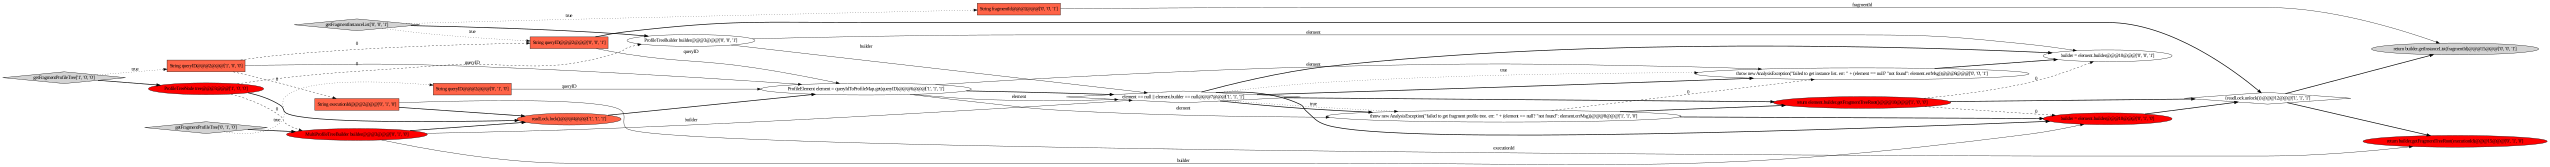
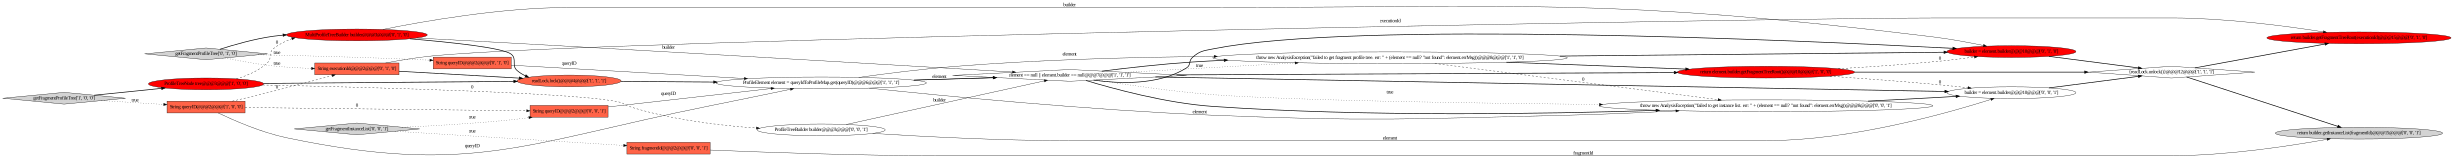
edge "String queryID@@@2@@@['0', '0', '1']" -> "{readLock.unlock()}@@@12@@@['1', '1', '1']": now "builder = element.builder@@@10@@@['0', '0', '1']" -> "{readLock.unlock()}@@@12@@@['1', '1', '1']"
edge "getFragmentInstanceList['0', '0', '1']" -> "ProfileTreeBuilder builder@@@3@@@['0', '0', '1']": removed
edge "getFragmentProfileTree['0', '1', '0']" -> "String executionId@@@2@@@['0', '1', '0']": added, label "true"
